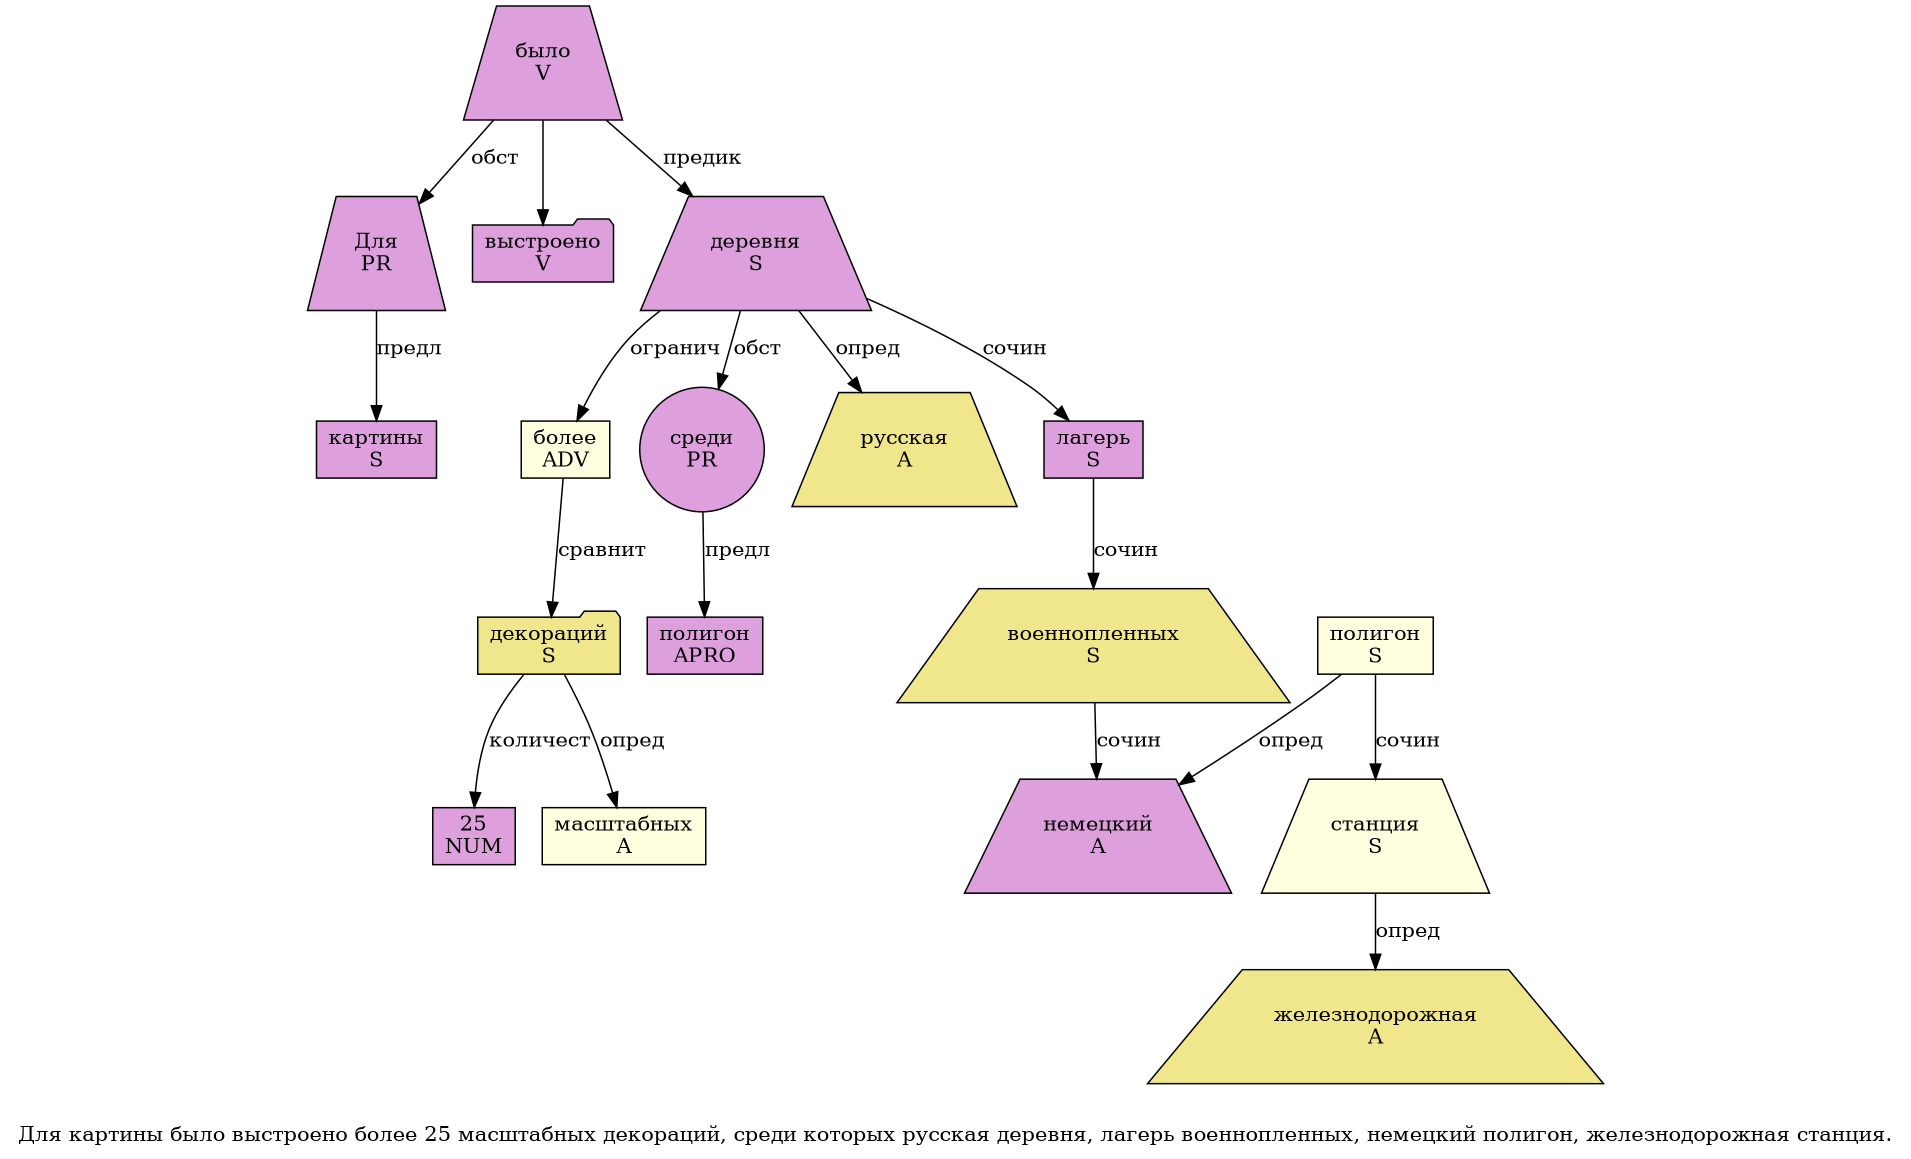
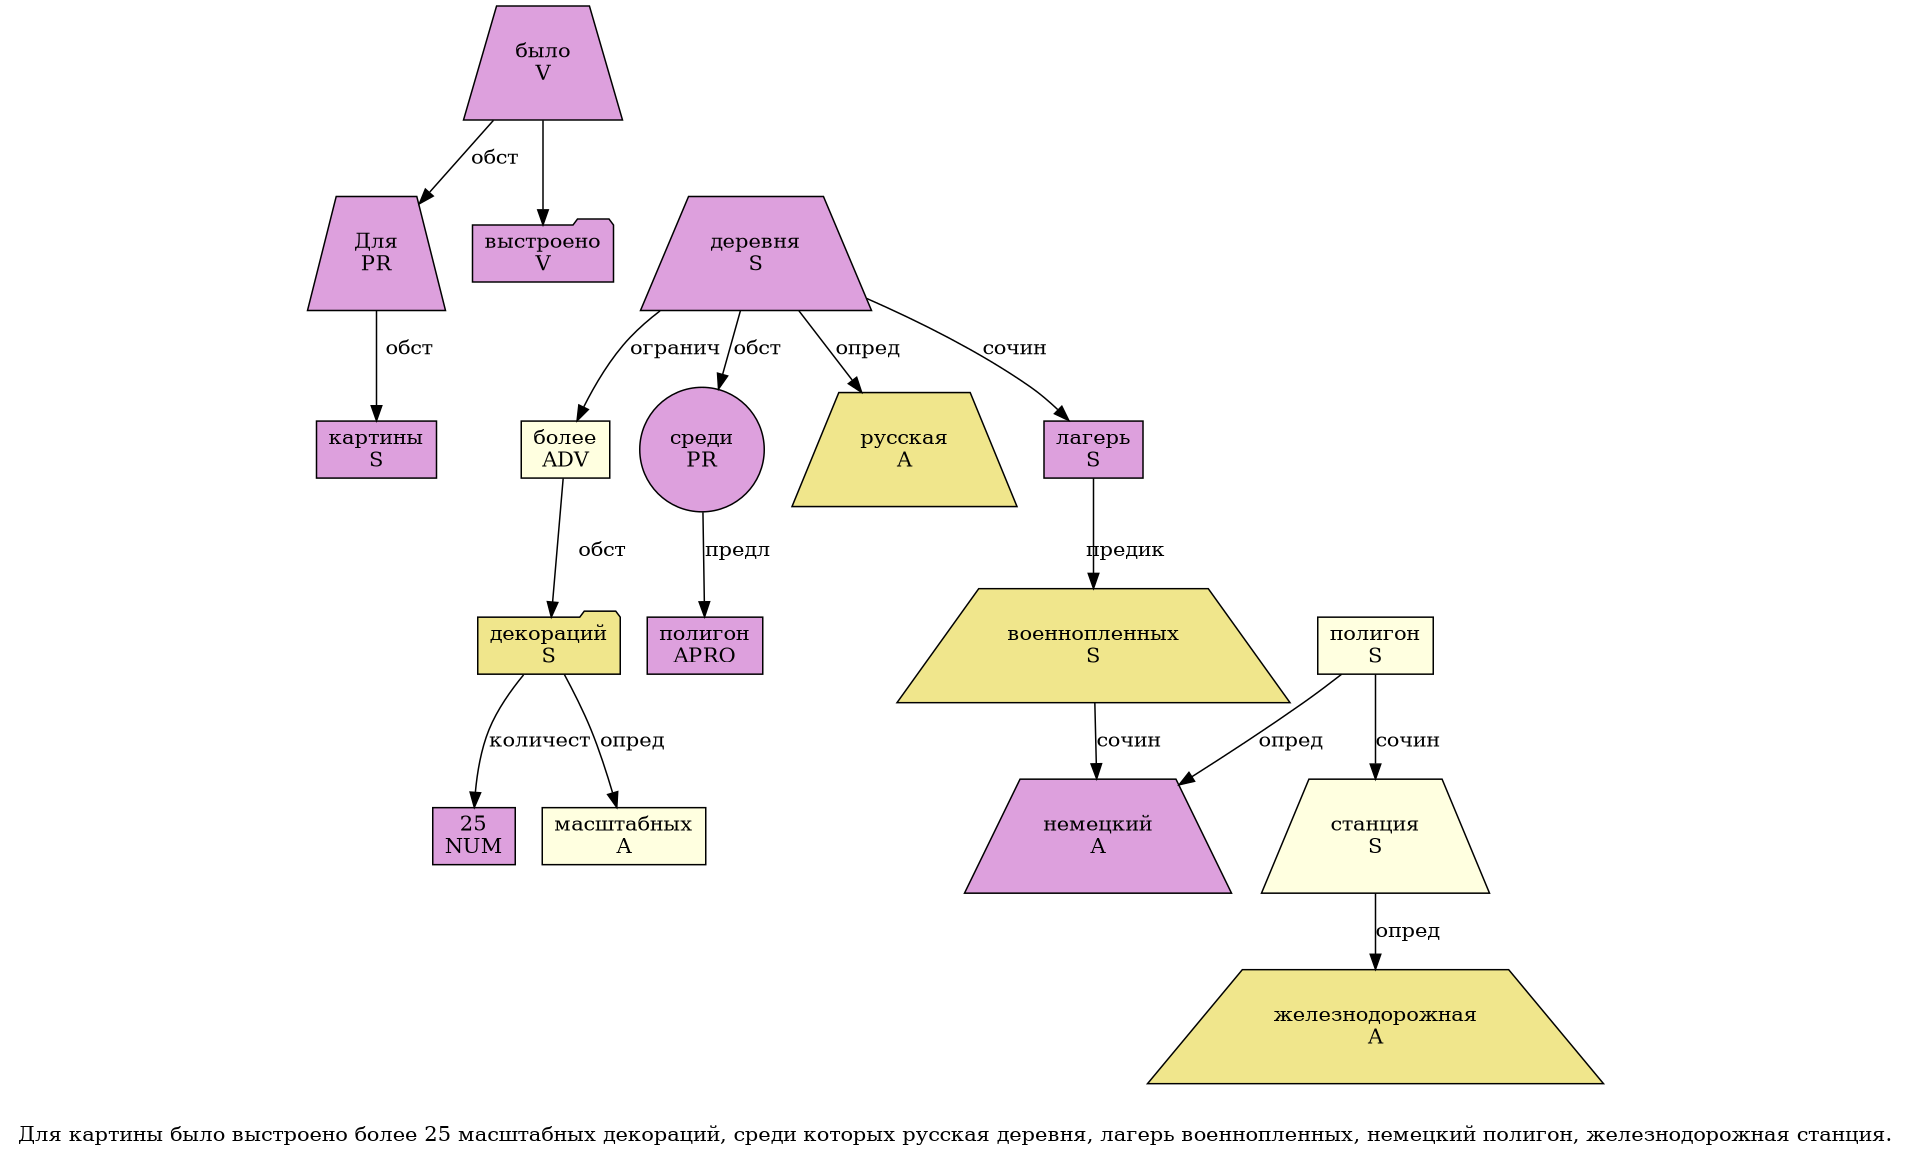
edge "было V" -> "деревня S": removed, label "предик"
edge "Для PR" -> "картины S": label "предл" -> "обст"
edge "более ADV" -> "декораций S": label "сравнит" -> "обст"
edge "лагерь S" -> "военнопленных S": label "сочин" -> "предик"
